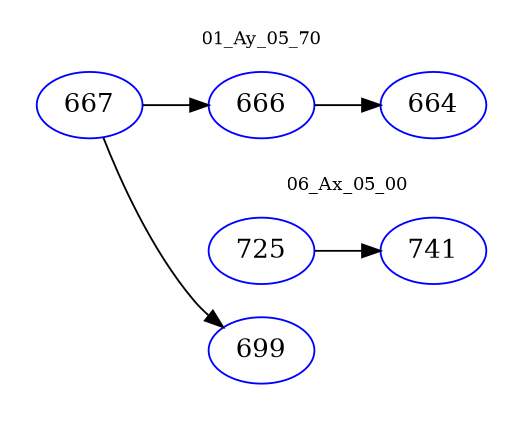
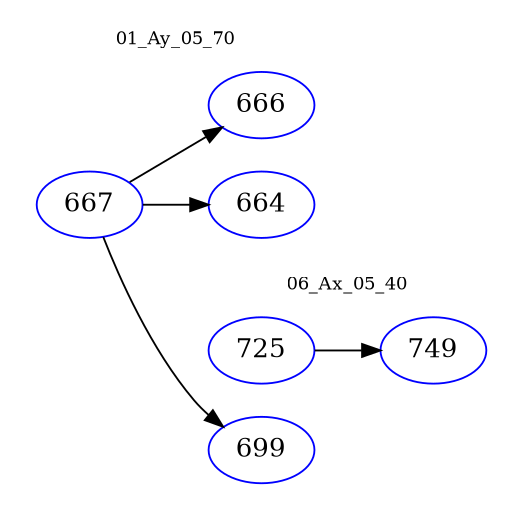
edge "666" -> "664": now "667" -> "664"
cluster "06_Ax_05_00": label "06_Ax_05_00" -> "06_Ax_05_40"
node "741": label "741" -> "749"
